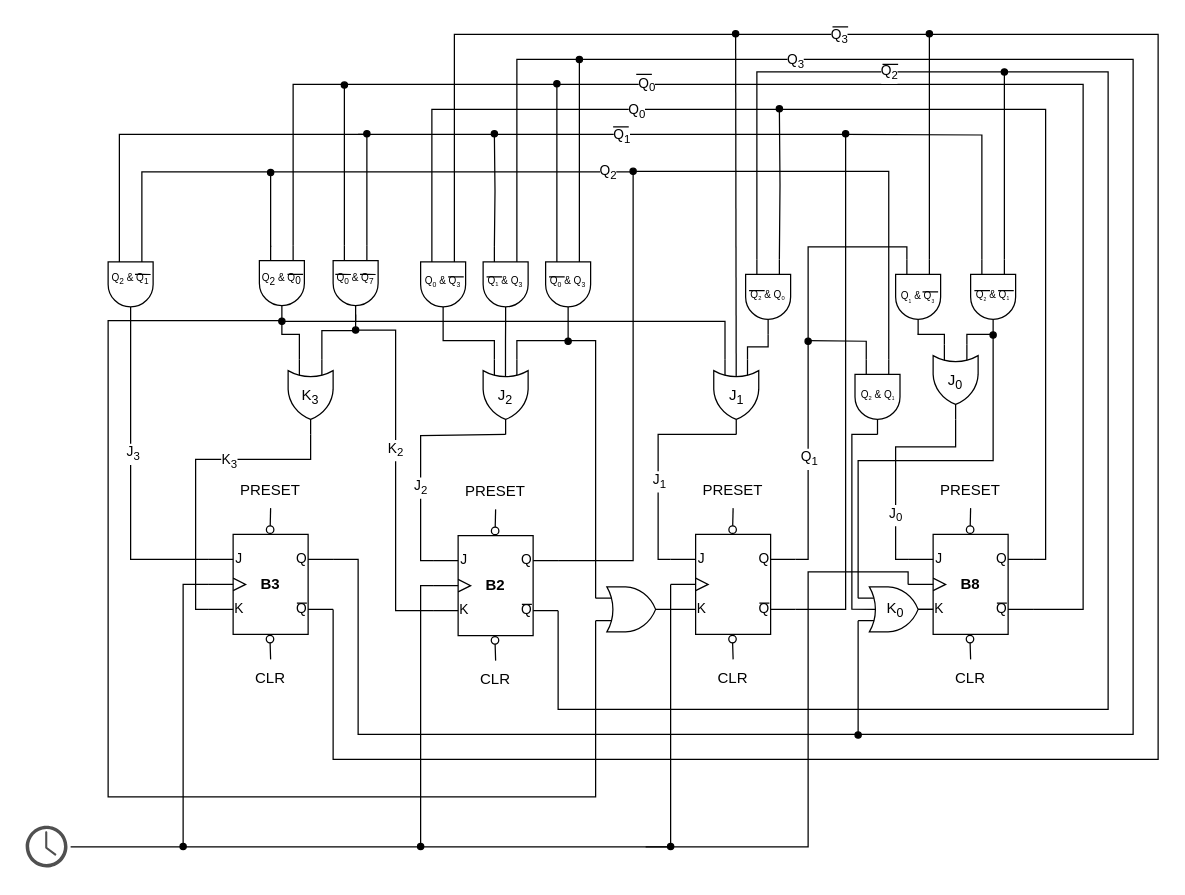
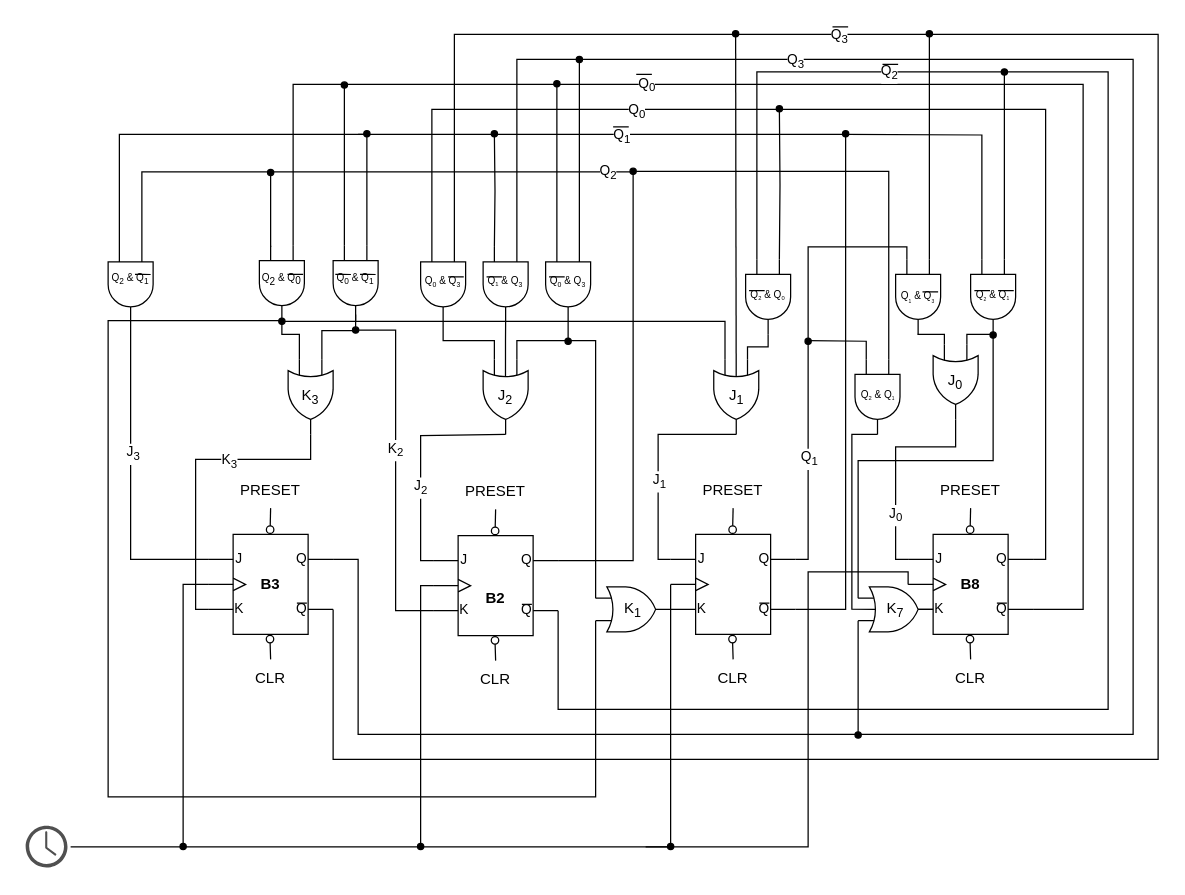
node "Q0 & Q7": label "Q0 & Q7" -> "Q0 & Q1"
node "B2": moved (496, 586) -> (496, 598)
node "K1": added
node "K0": label "K0" -> "K7"
